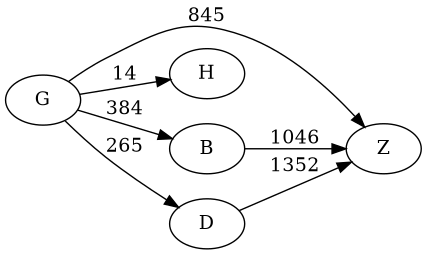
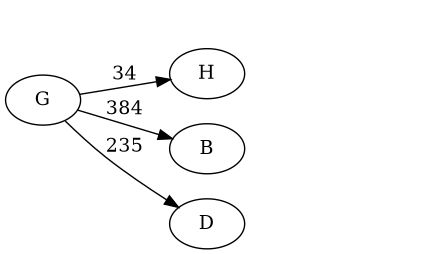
edge "G" -> "H": label "14" -> "34"
edge "G" -> "D": label "265" -> "235"
node "Z": removed
